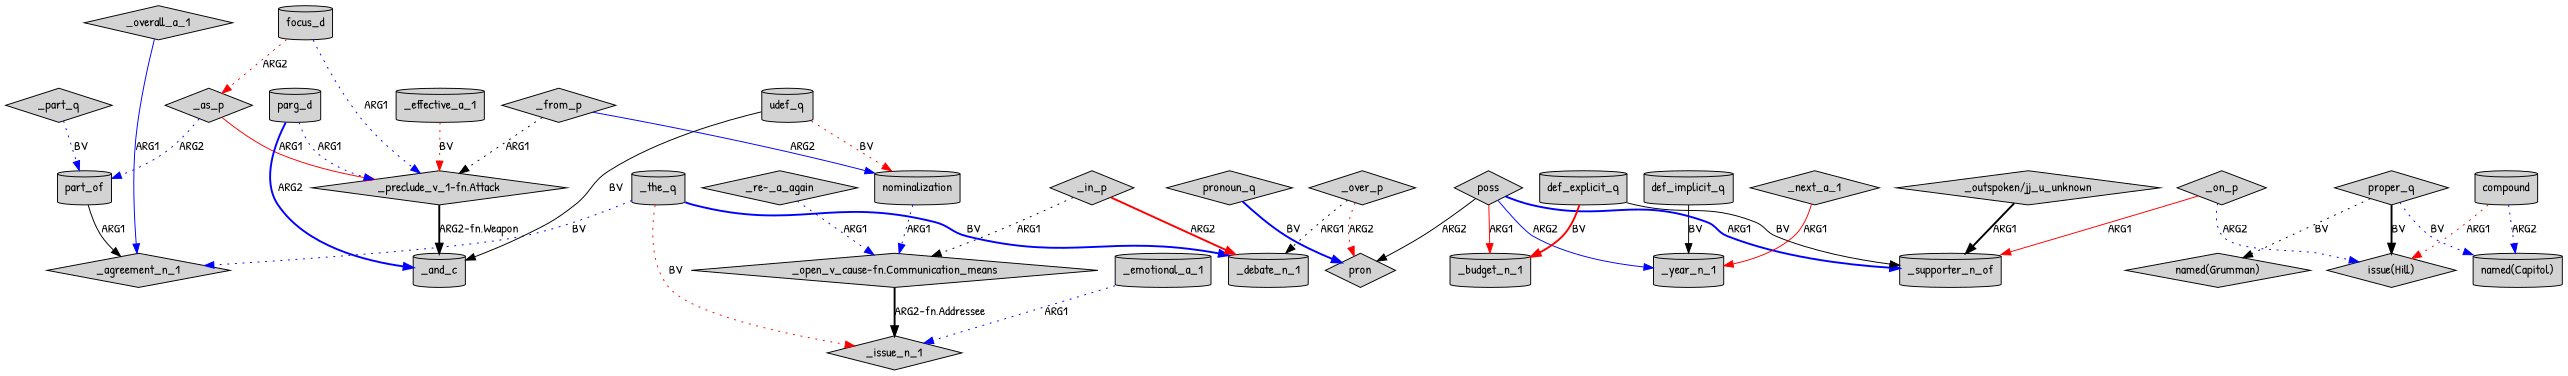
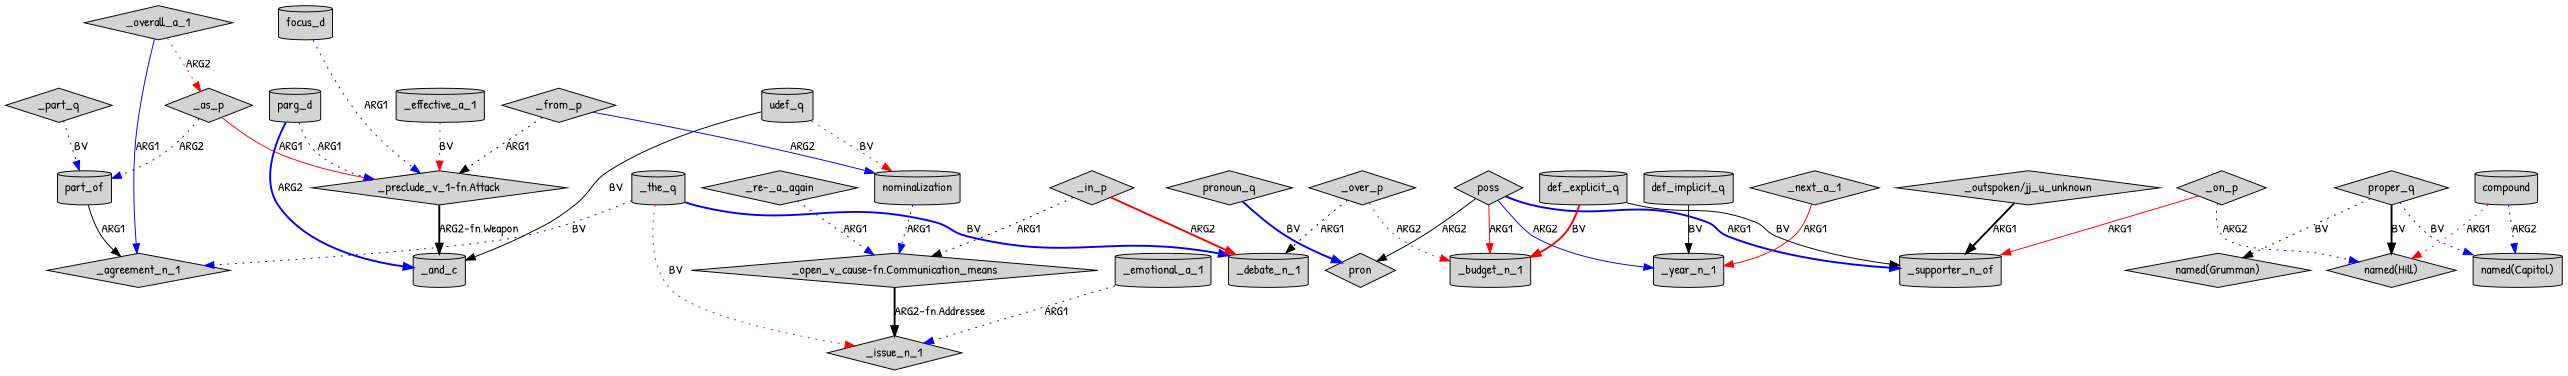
edge "focus_d" -> "_as_p": now "_overall_a_1" -> "_as_p"
edge "_over_p" -> "pron": now "_over_p" -> "_budget_n_1"
node "issue(Hill)": label "issue(Hill)" -> "named(Hill)"
